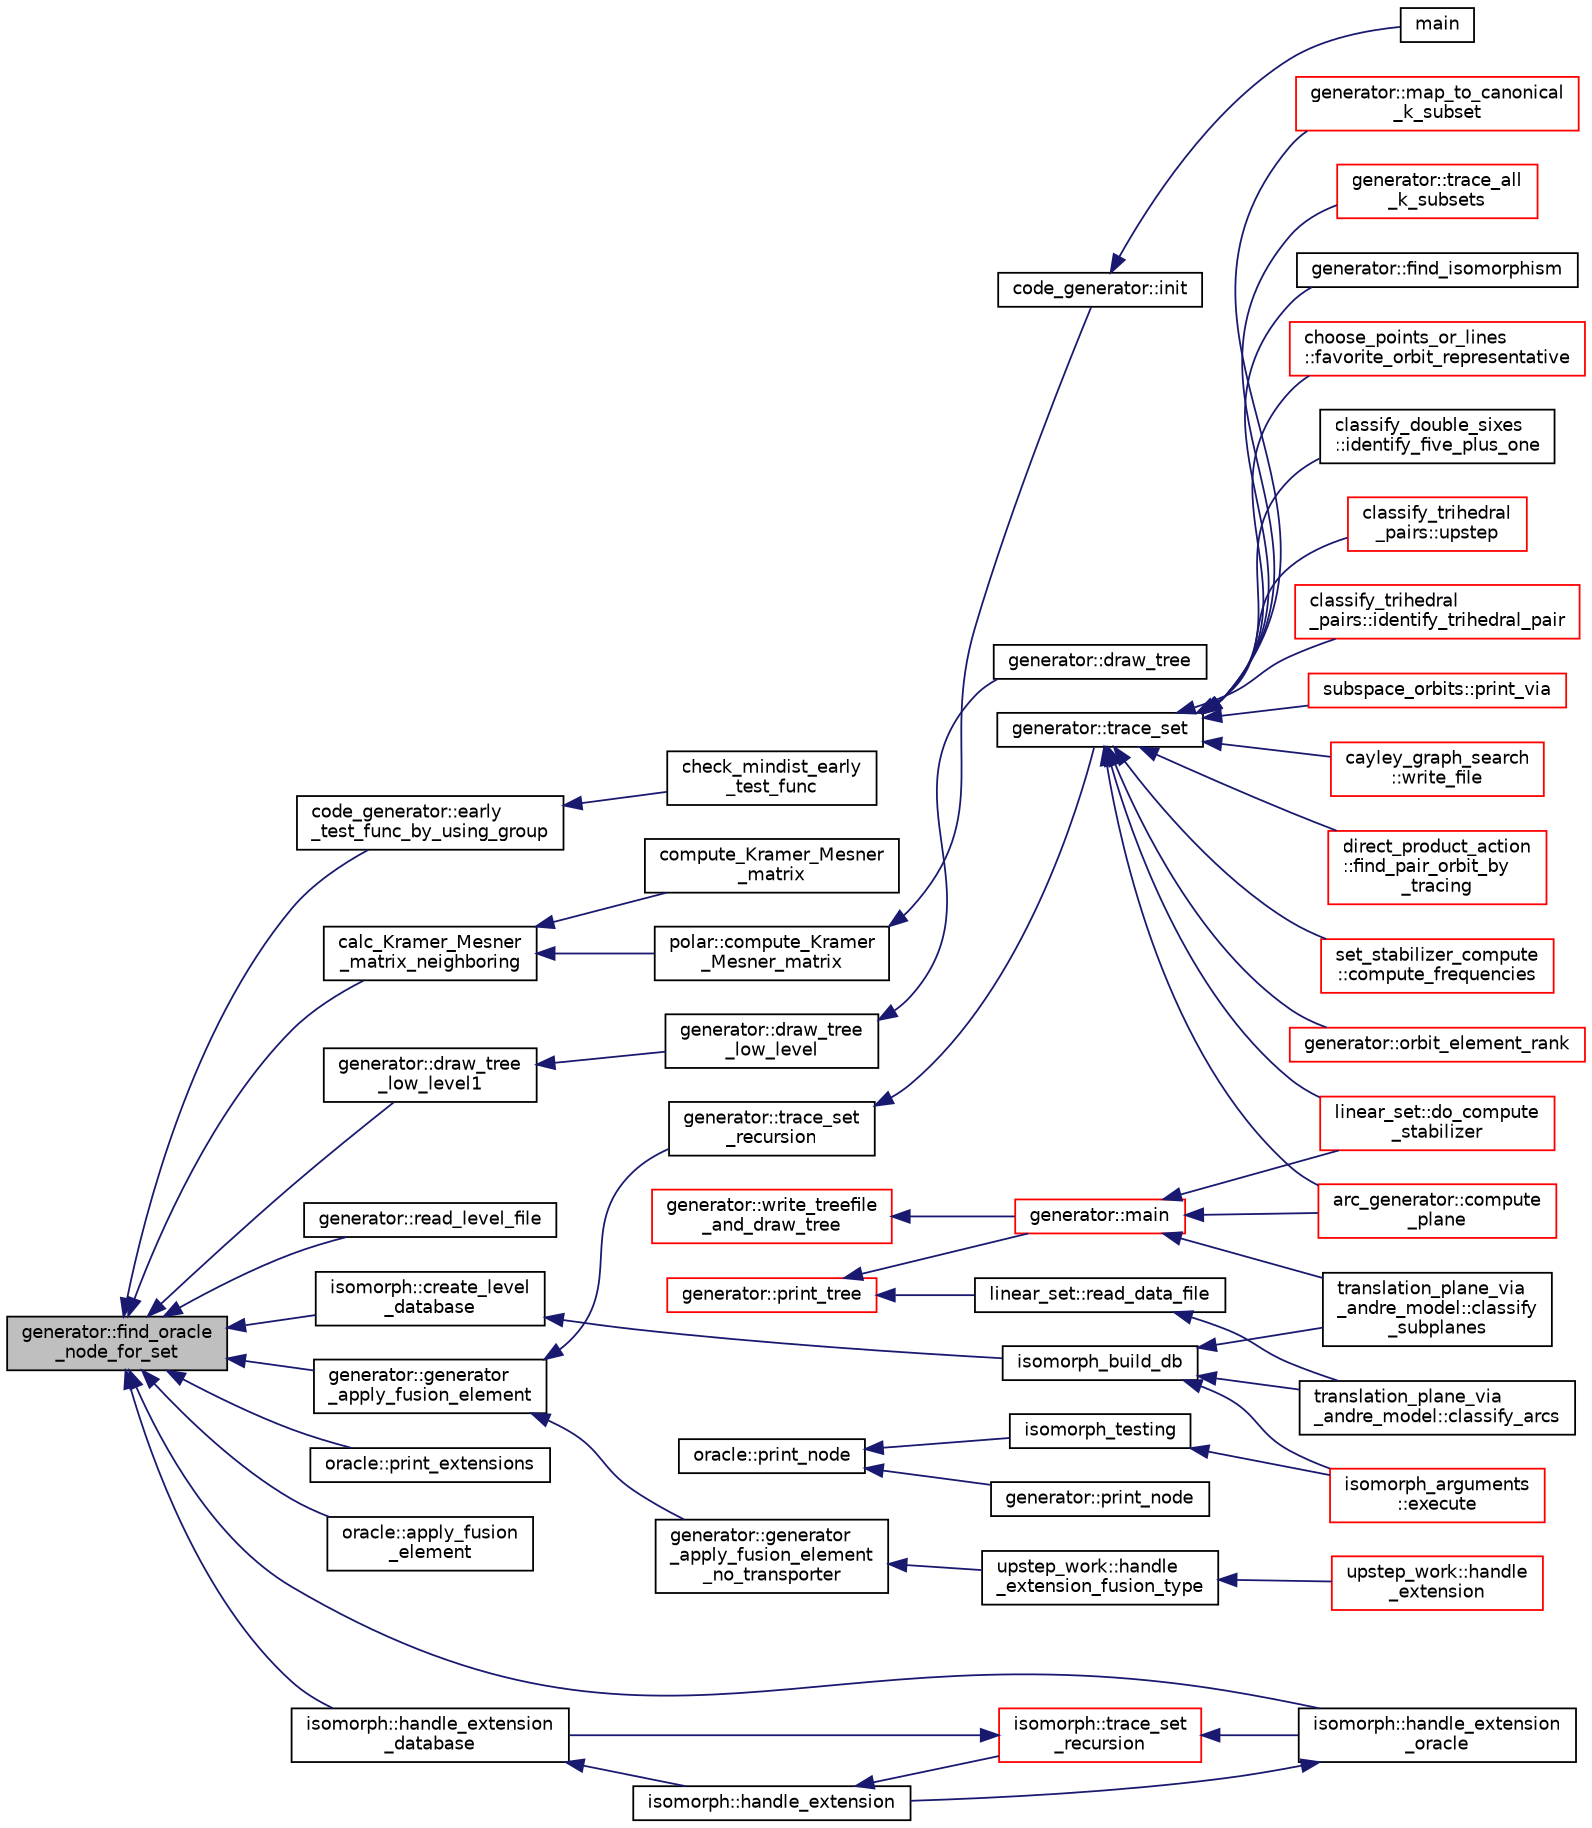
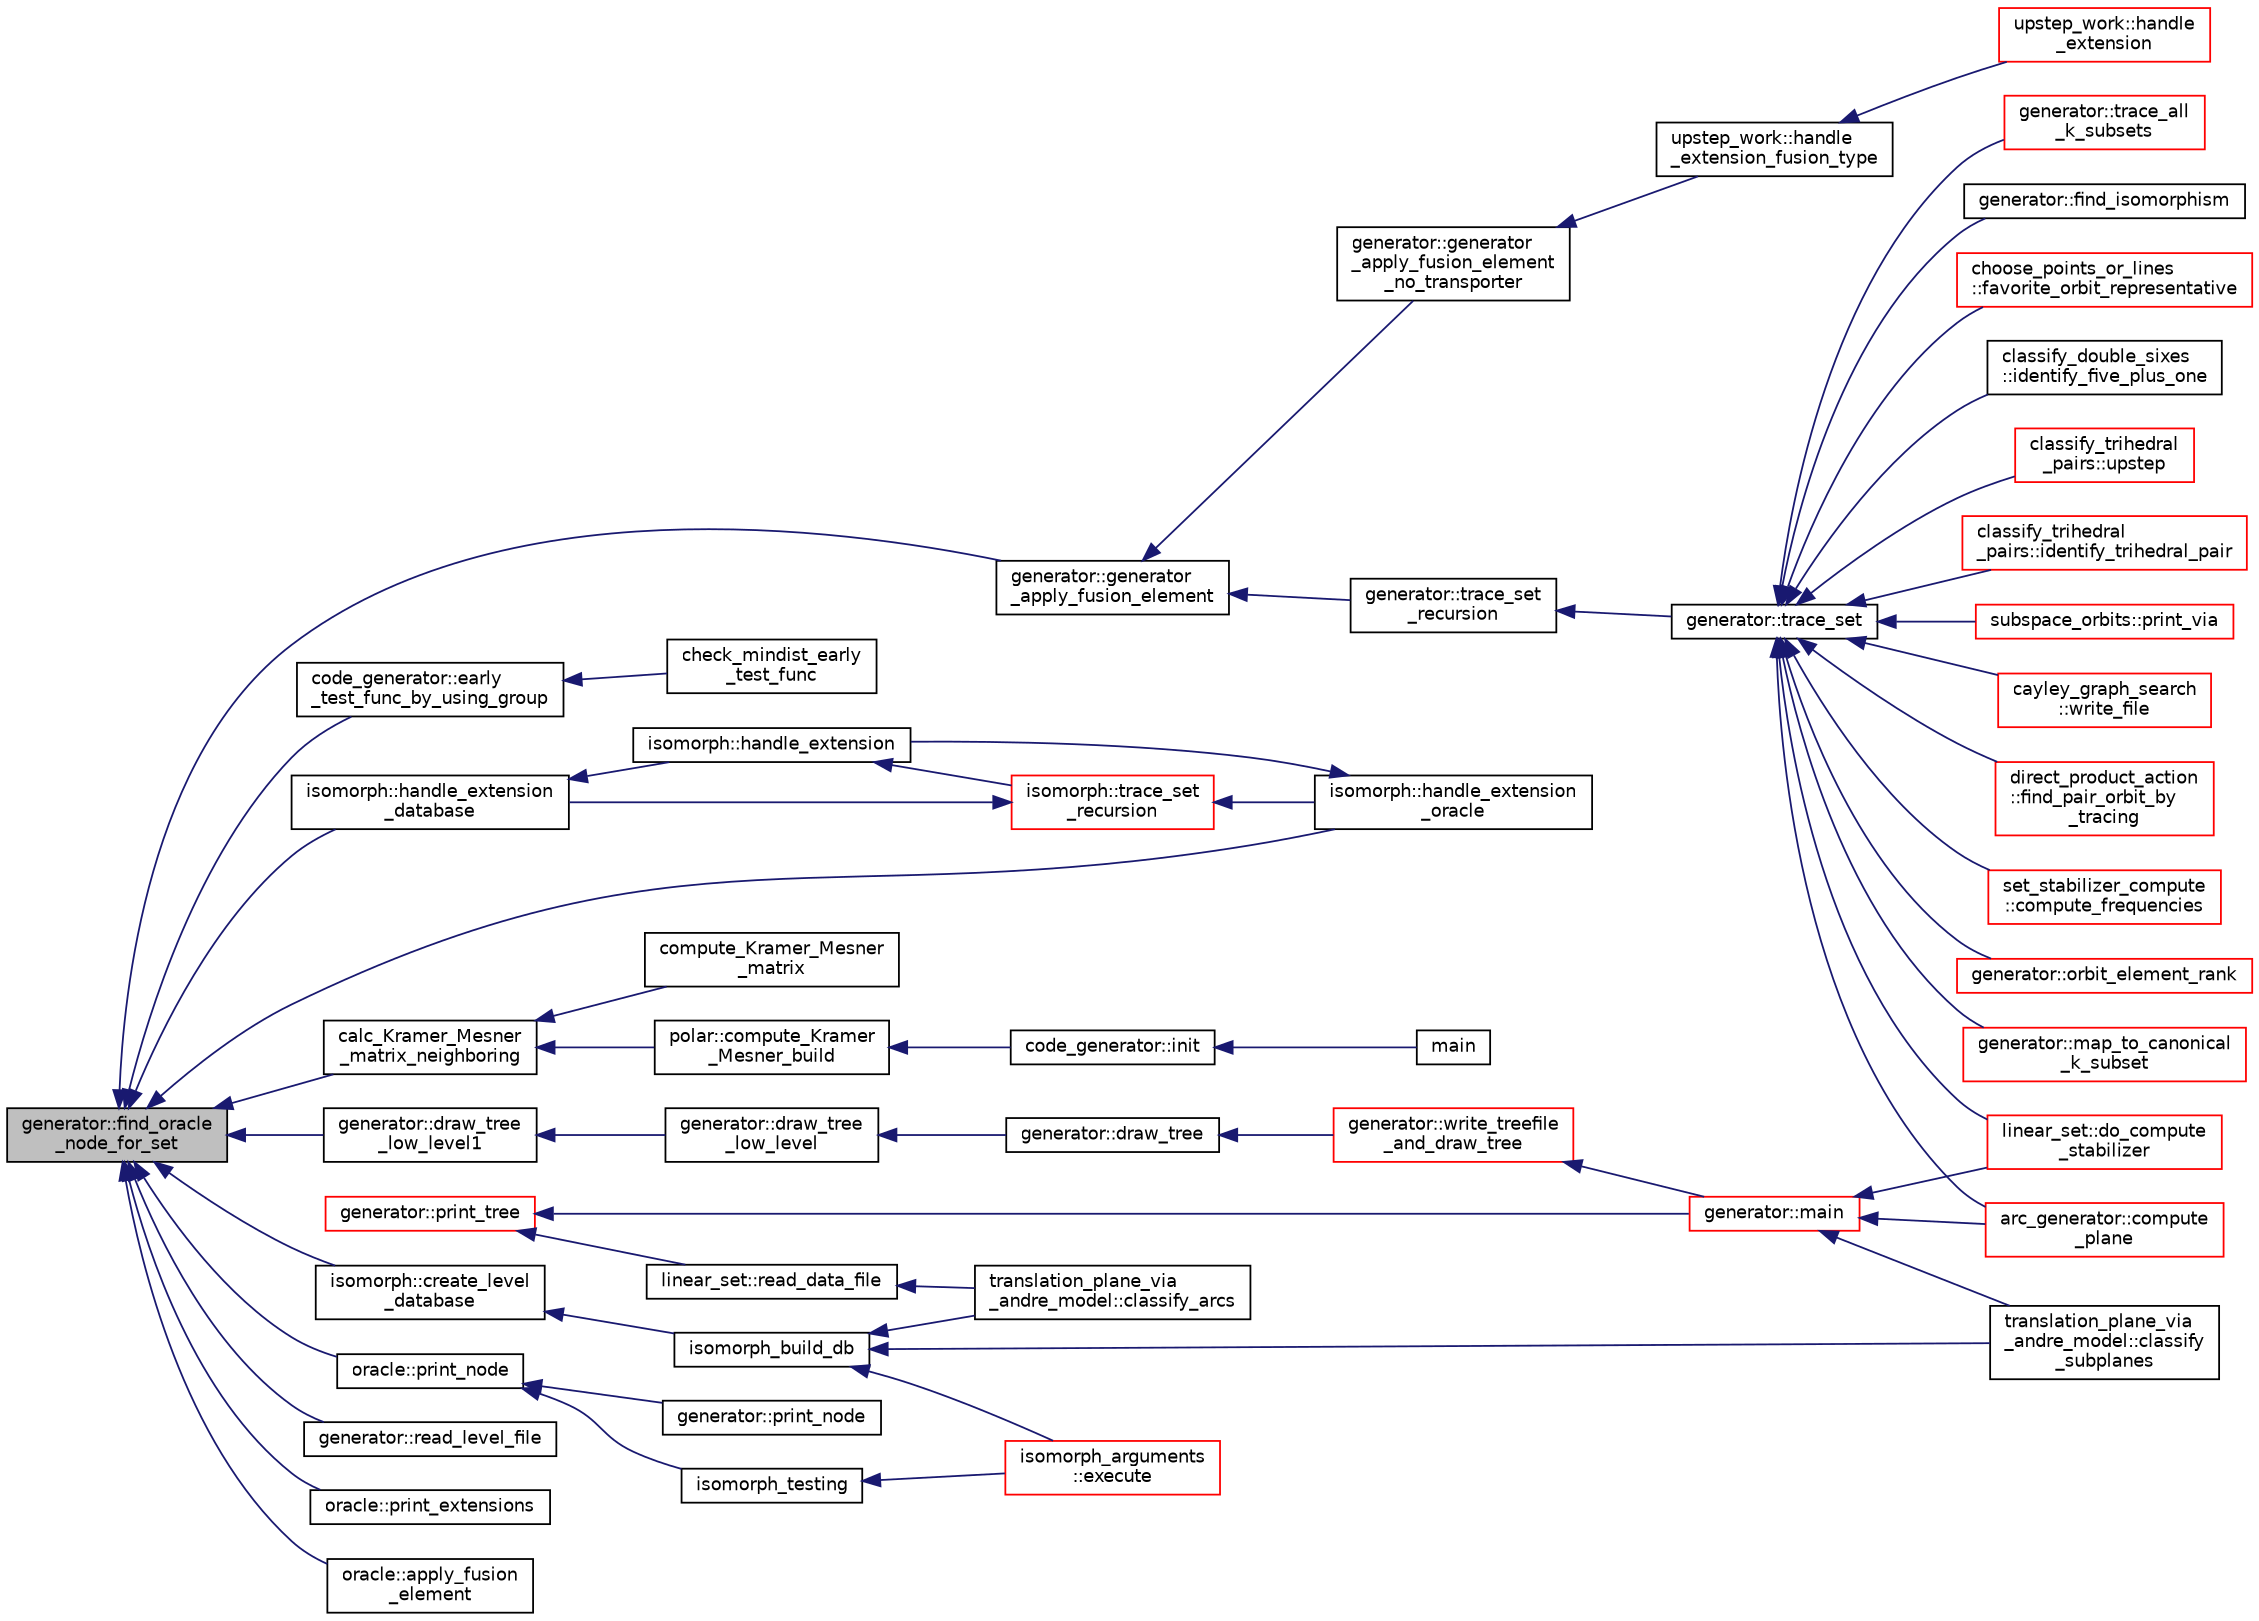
node "polar::compute_Kramer _Mesner_matrix": label "polar::compute_Kramer _Mesner_matrix" -> "polar::compute_Kramer _Mesner_build"
edge "generator::write_treefile _and_draw_tree" -> "generator::draw_tree": added
edge "oracle::print_node" -> "generator::find_oracle _node_for_set": added
